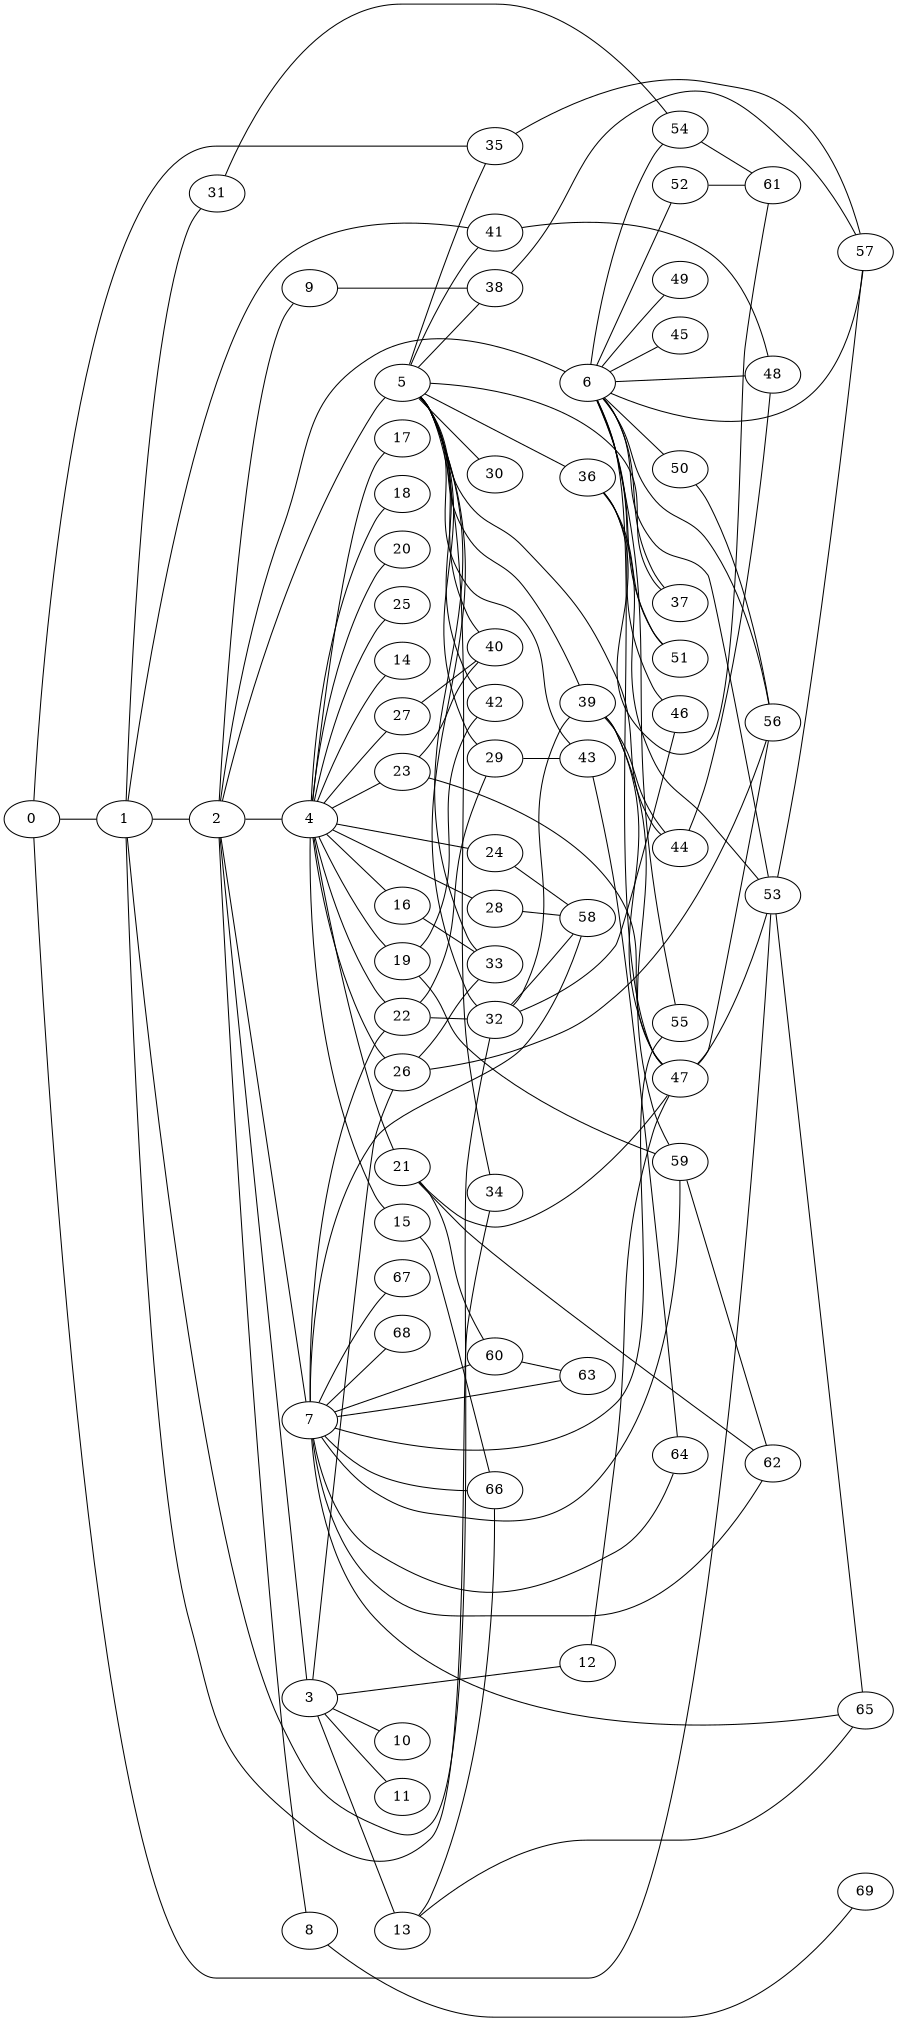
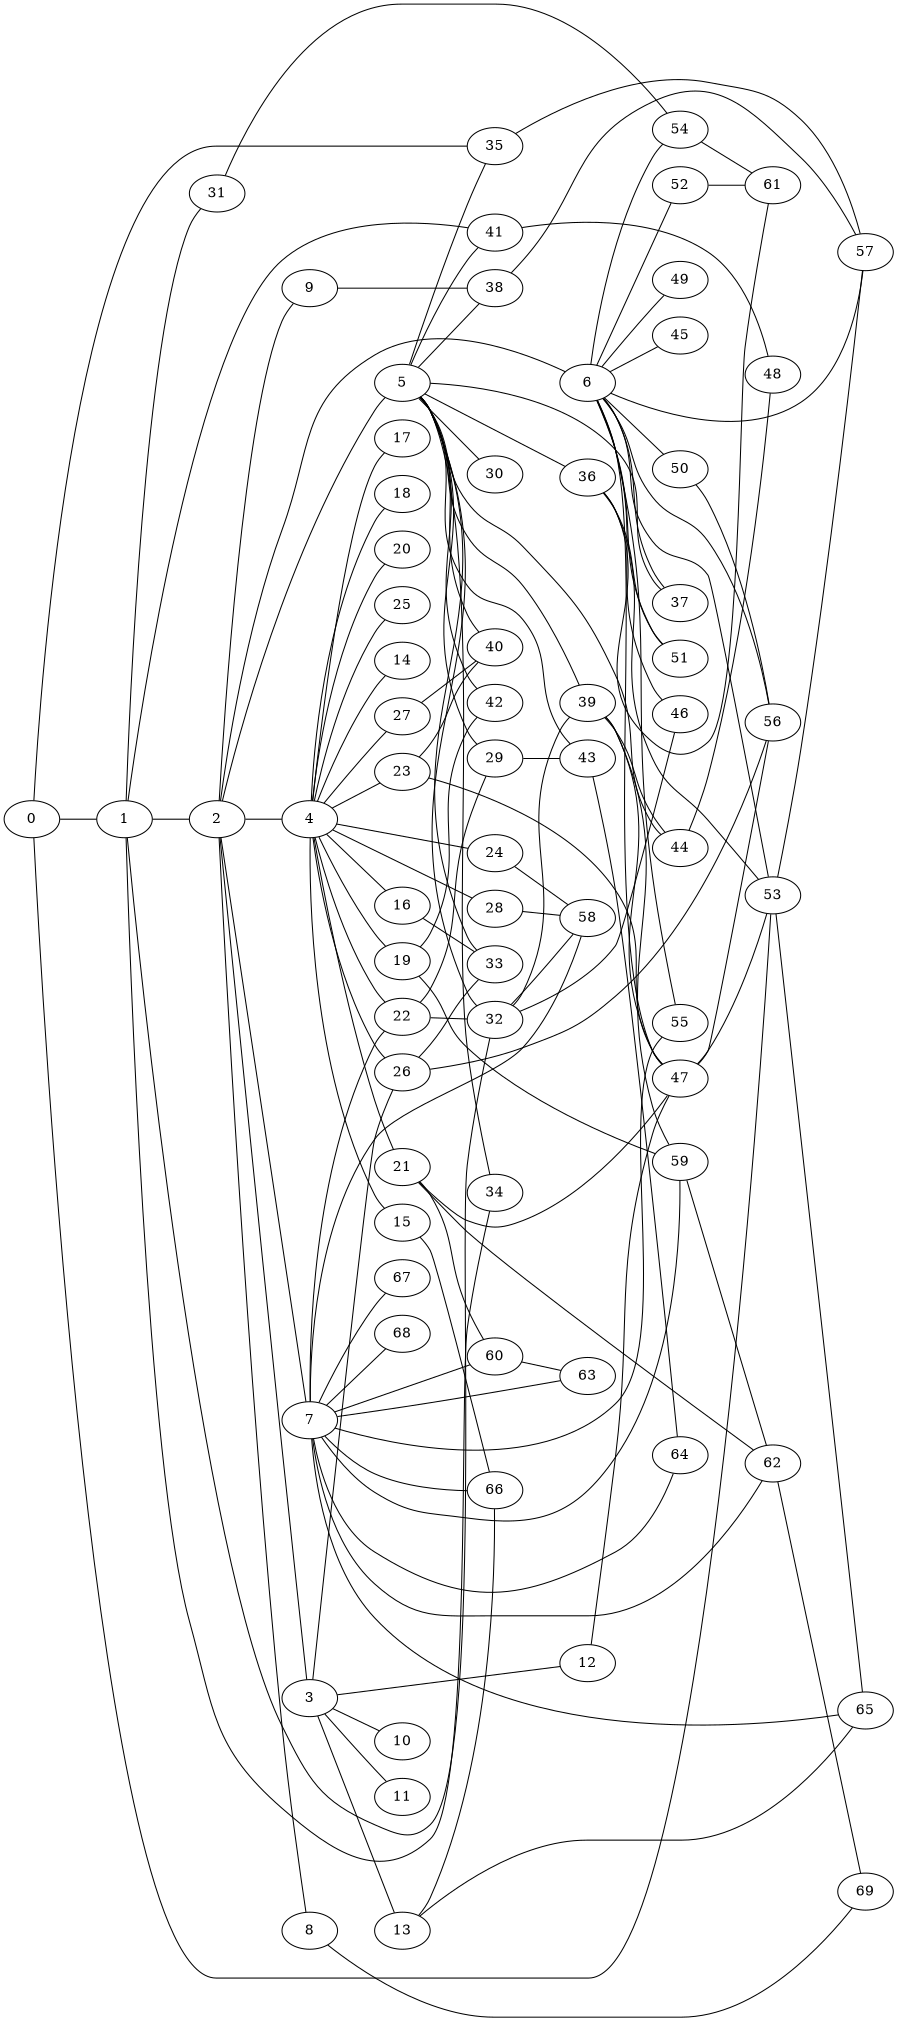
edge "48" -- "6": removed
edge "62" -- "69": added
